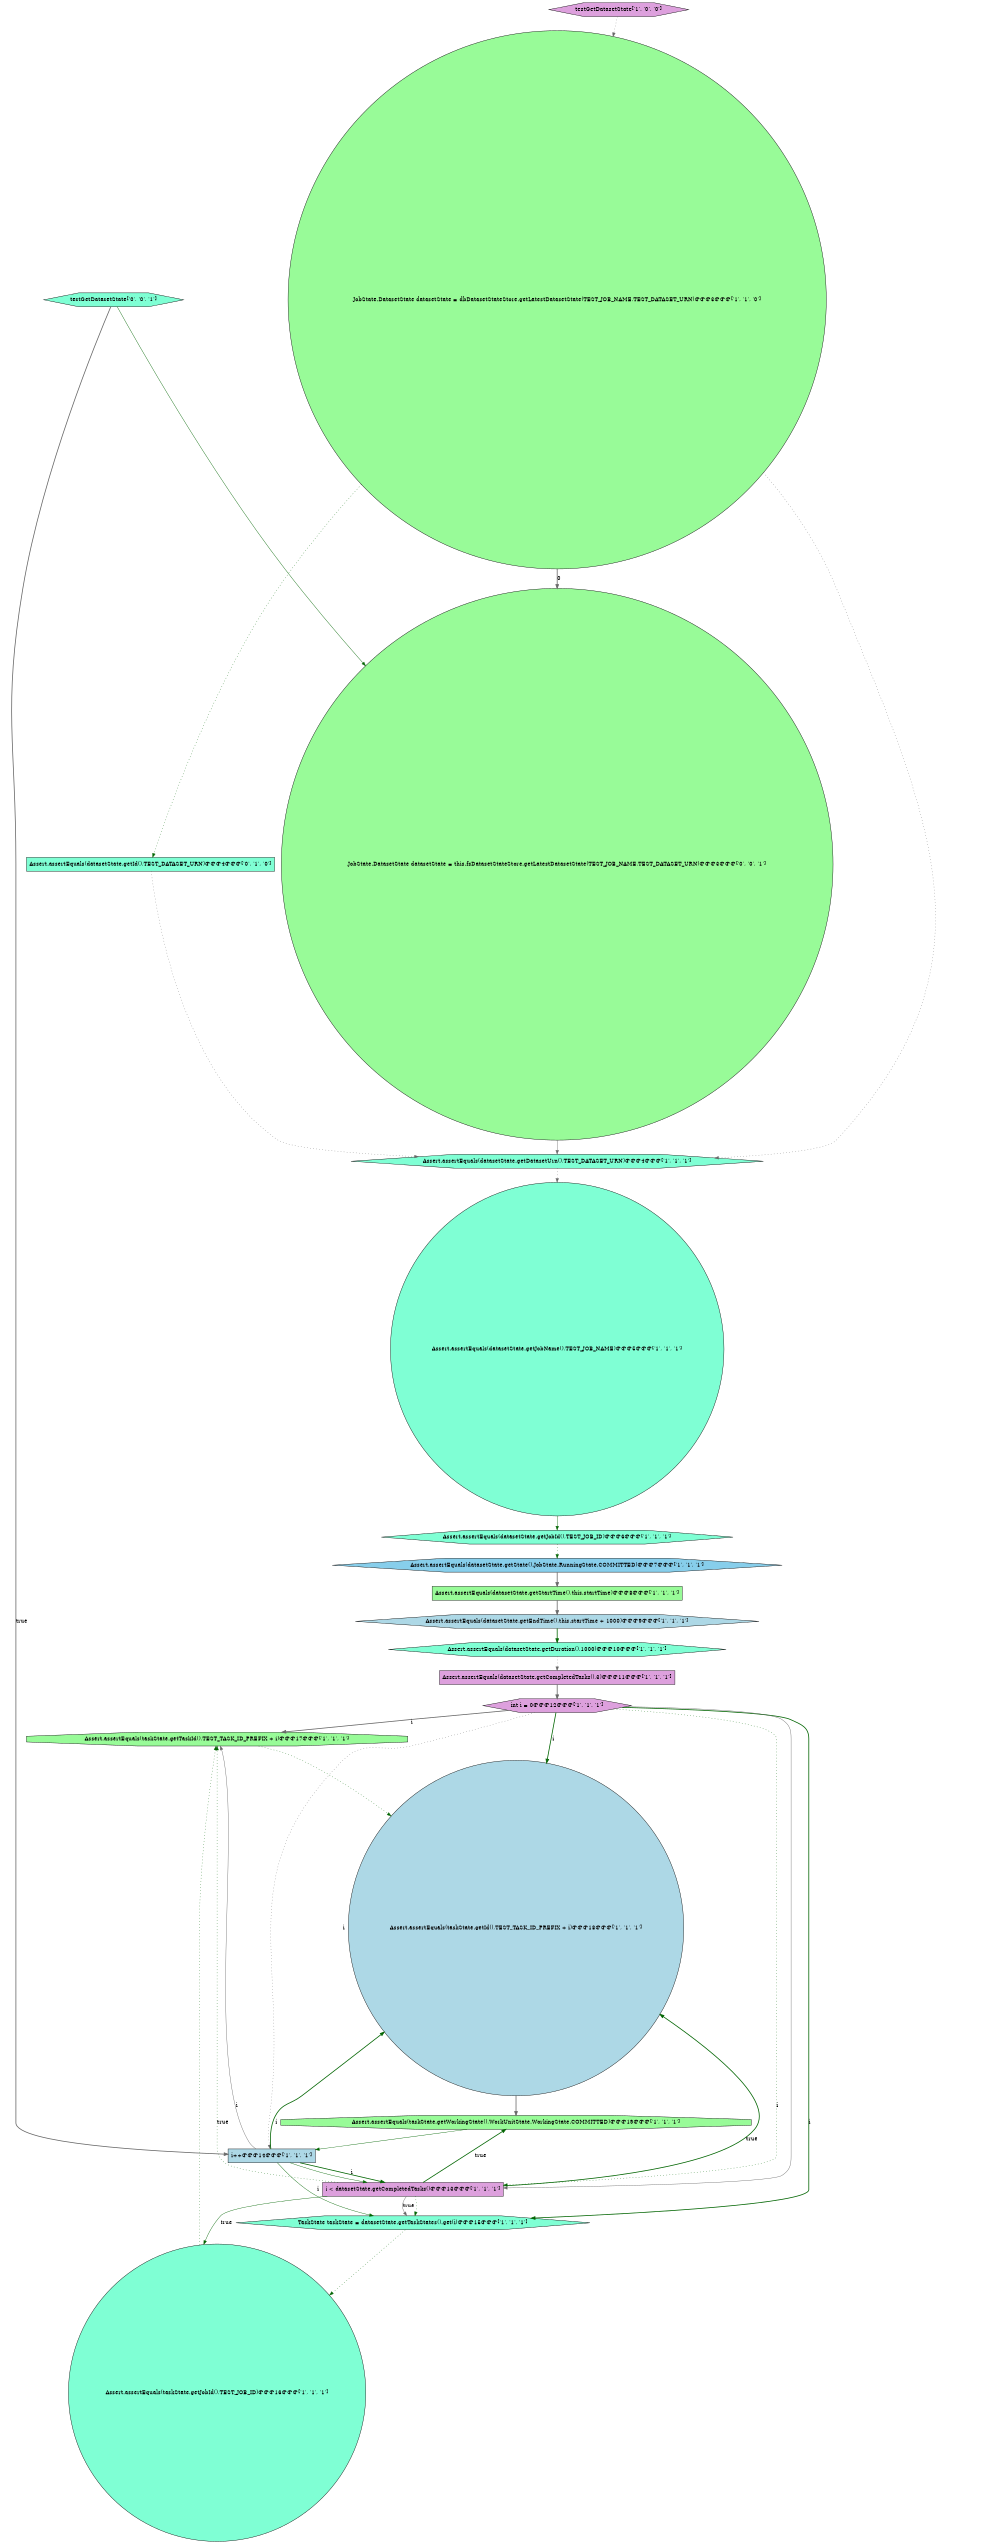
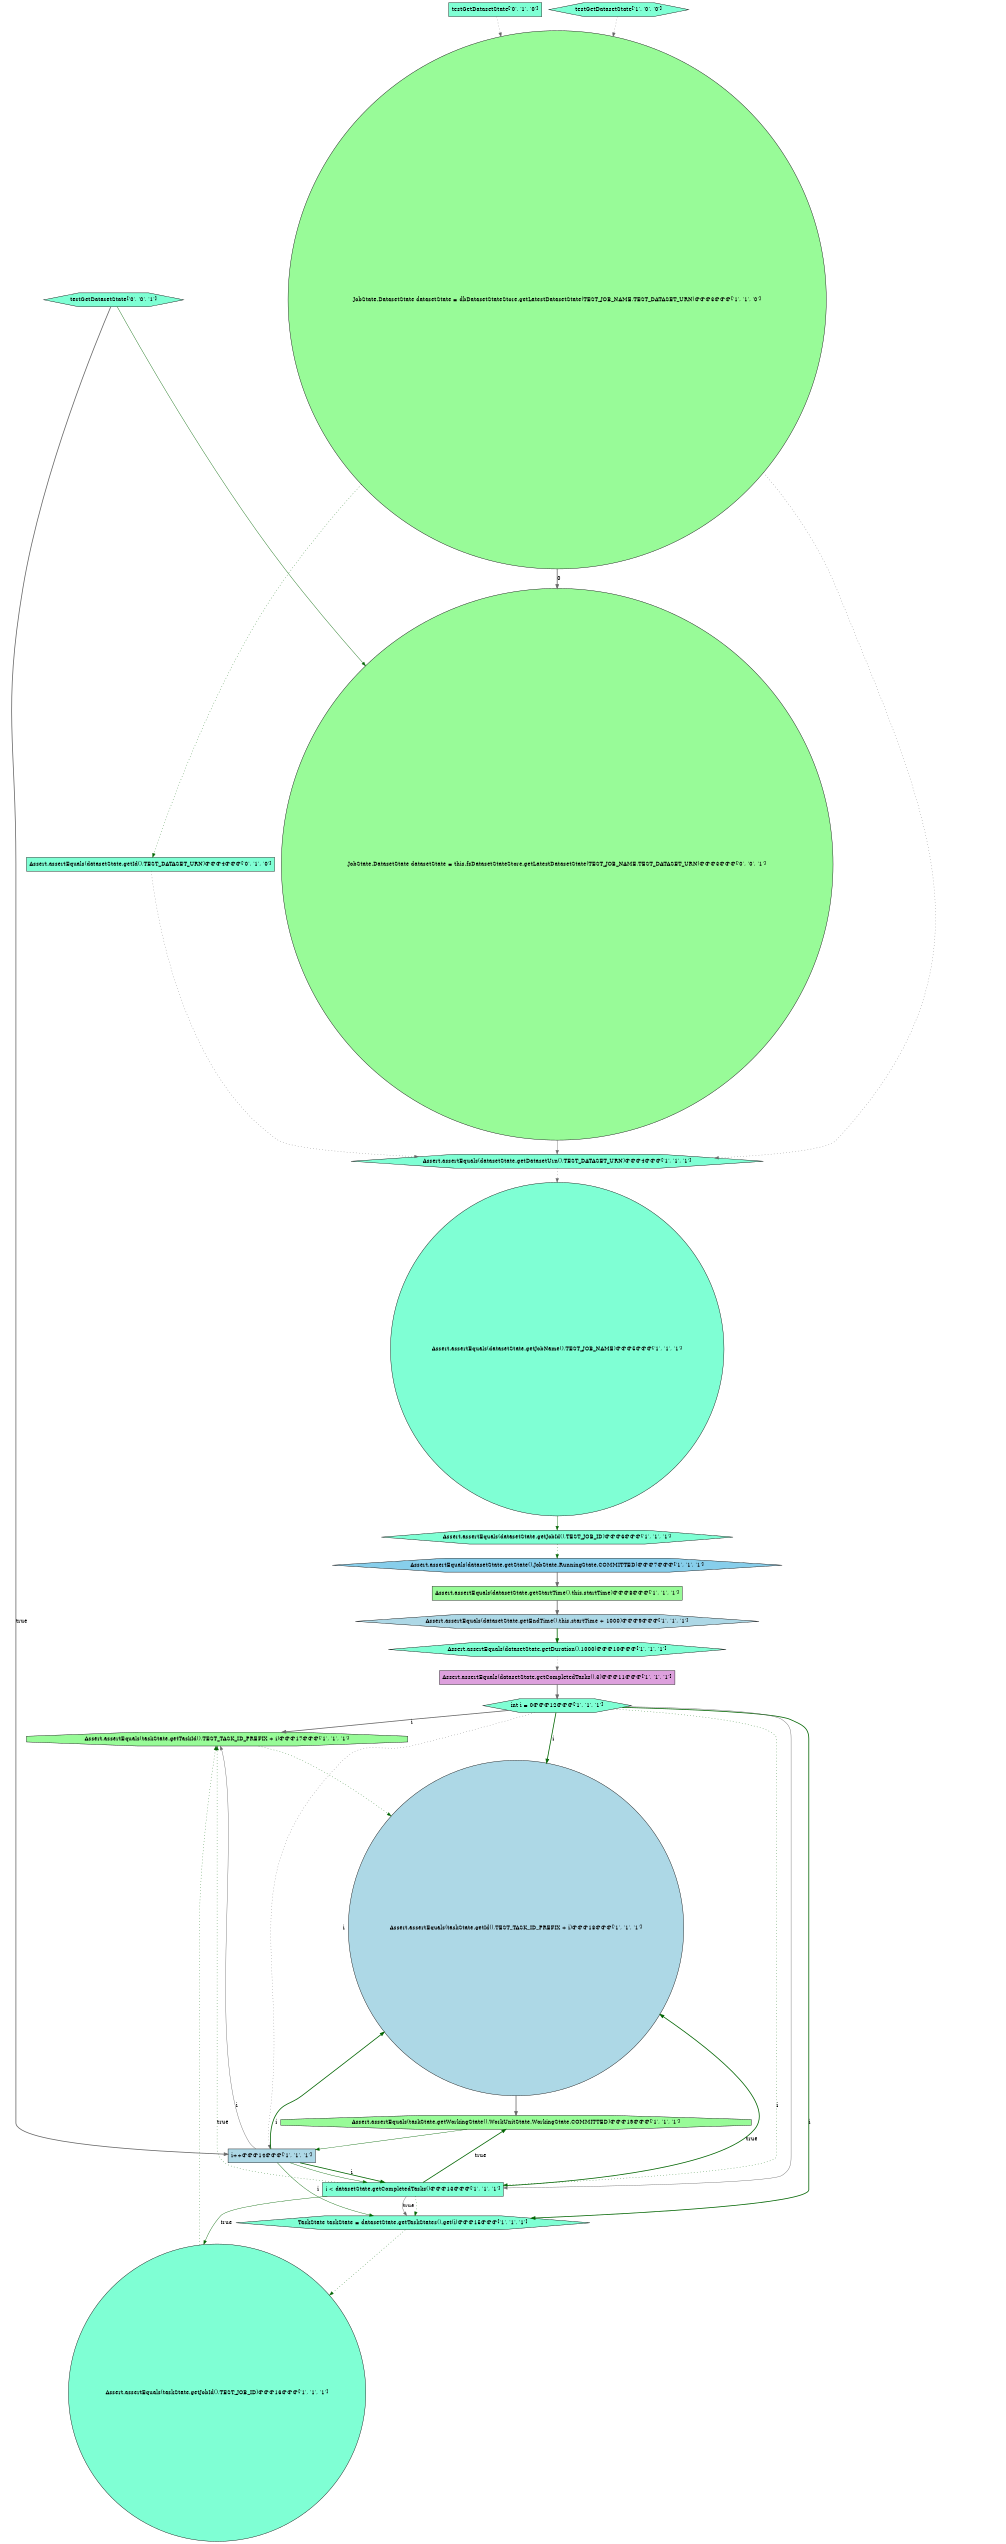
node "testGetDatasetState['0', '1', '0']": added
node "testGetDatasetState['1', '0', '0']": fillcolor plum -> aquamarine
node "int i = 0@@@12@@@['1', '1', '1']": fillcolor plum -> aquamarine
node "i < datasetState.getCompletedTasks()@@@13@@@['1', '1', '1']": fillcolor plum -> aquamarine
